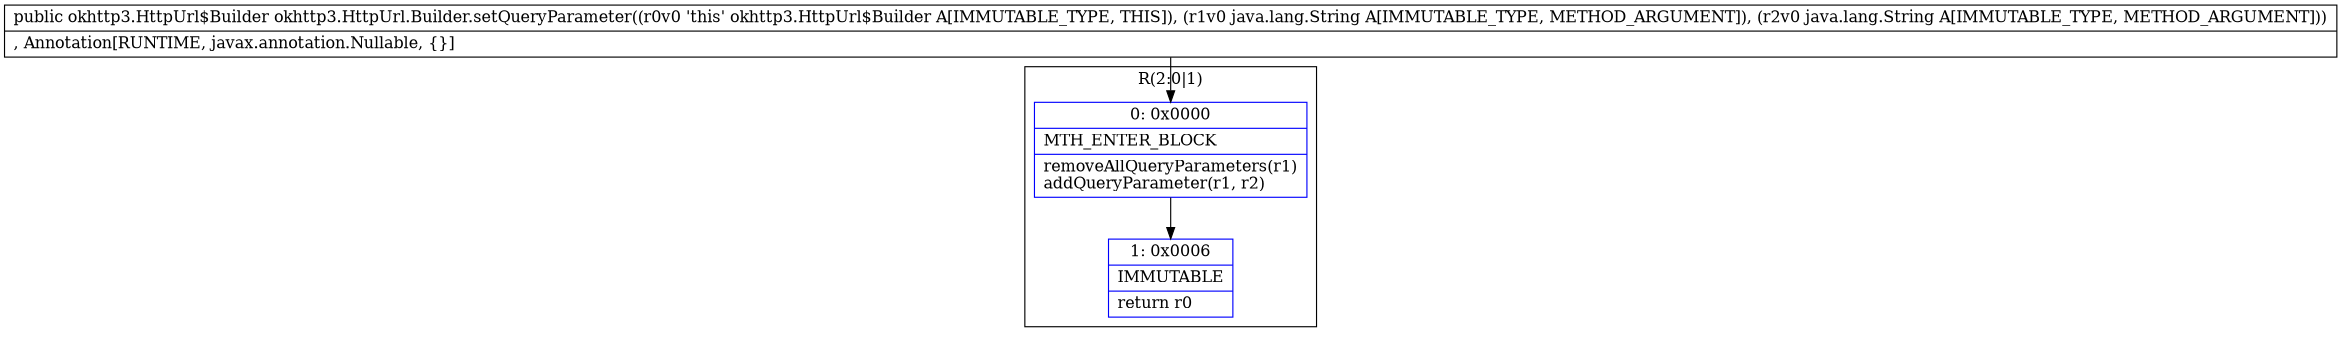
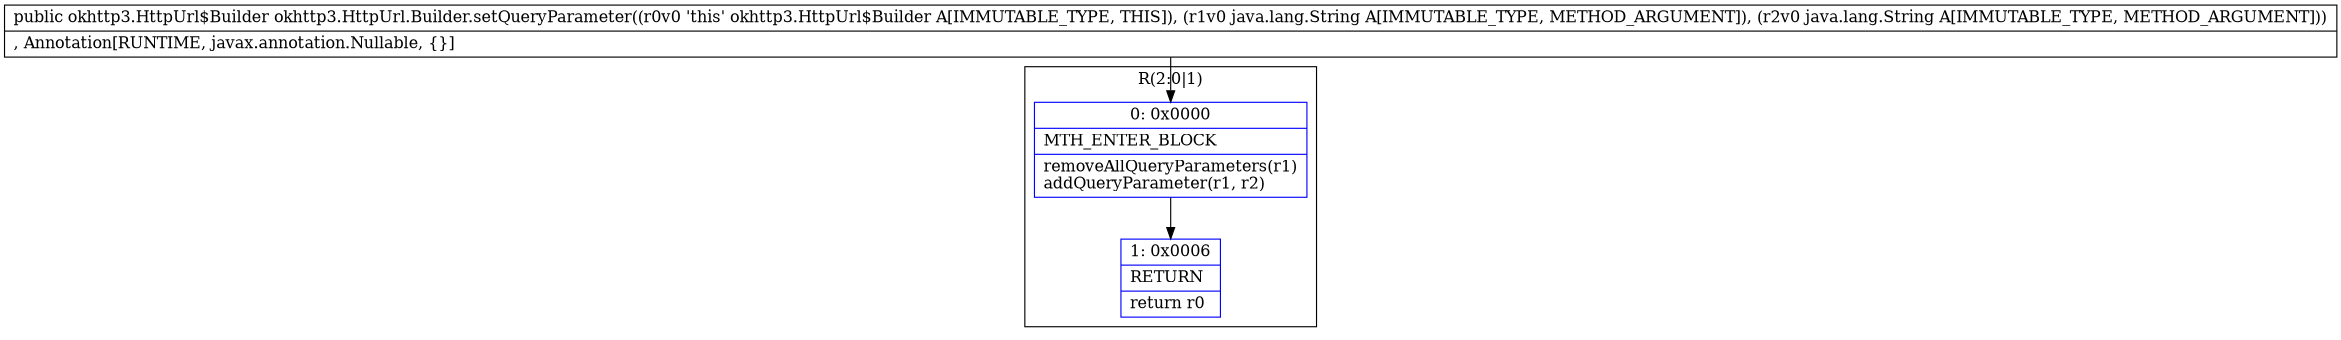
node "1: 0x0006": text "IMMUTABLE" -> "RETURN"
